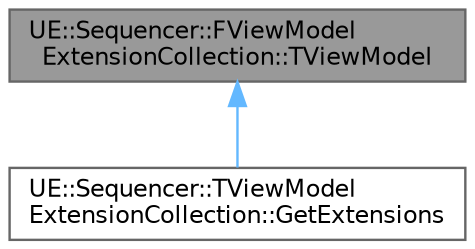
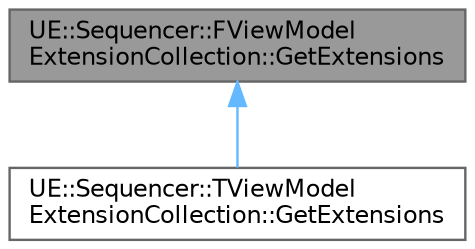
node "UE::Sequencer::FViewModel ExtensionCollection::TViewModel": label "UE::Sequencer::FViewModel ExtensionCollection::TViewModel" -> "UE::Sequencer::FViewModel ExtensionCollection::GetExtensions"
